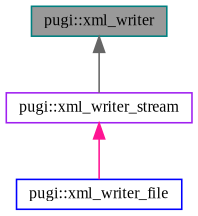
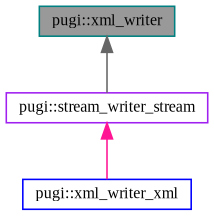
node "pugi::xml_writer_stream": label "pugi::xml_writer_stream" -> "pugi::stream_writer_stream"
node "pugi::xml_writer_file": label "pugi::xml_writer_file" -> "pugi::xml_writer_xml"
